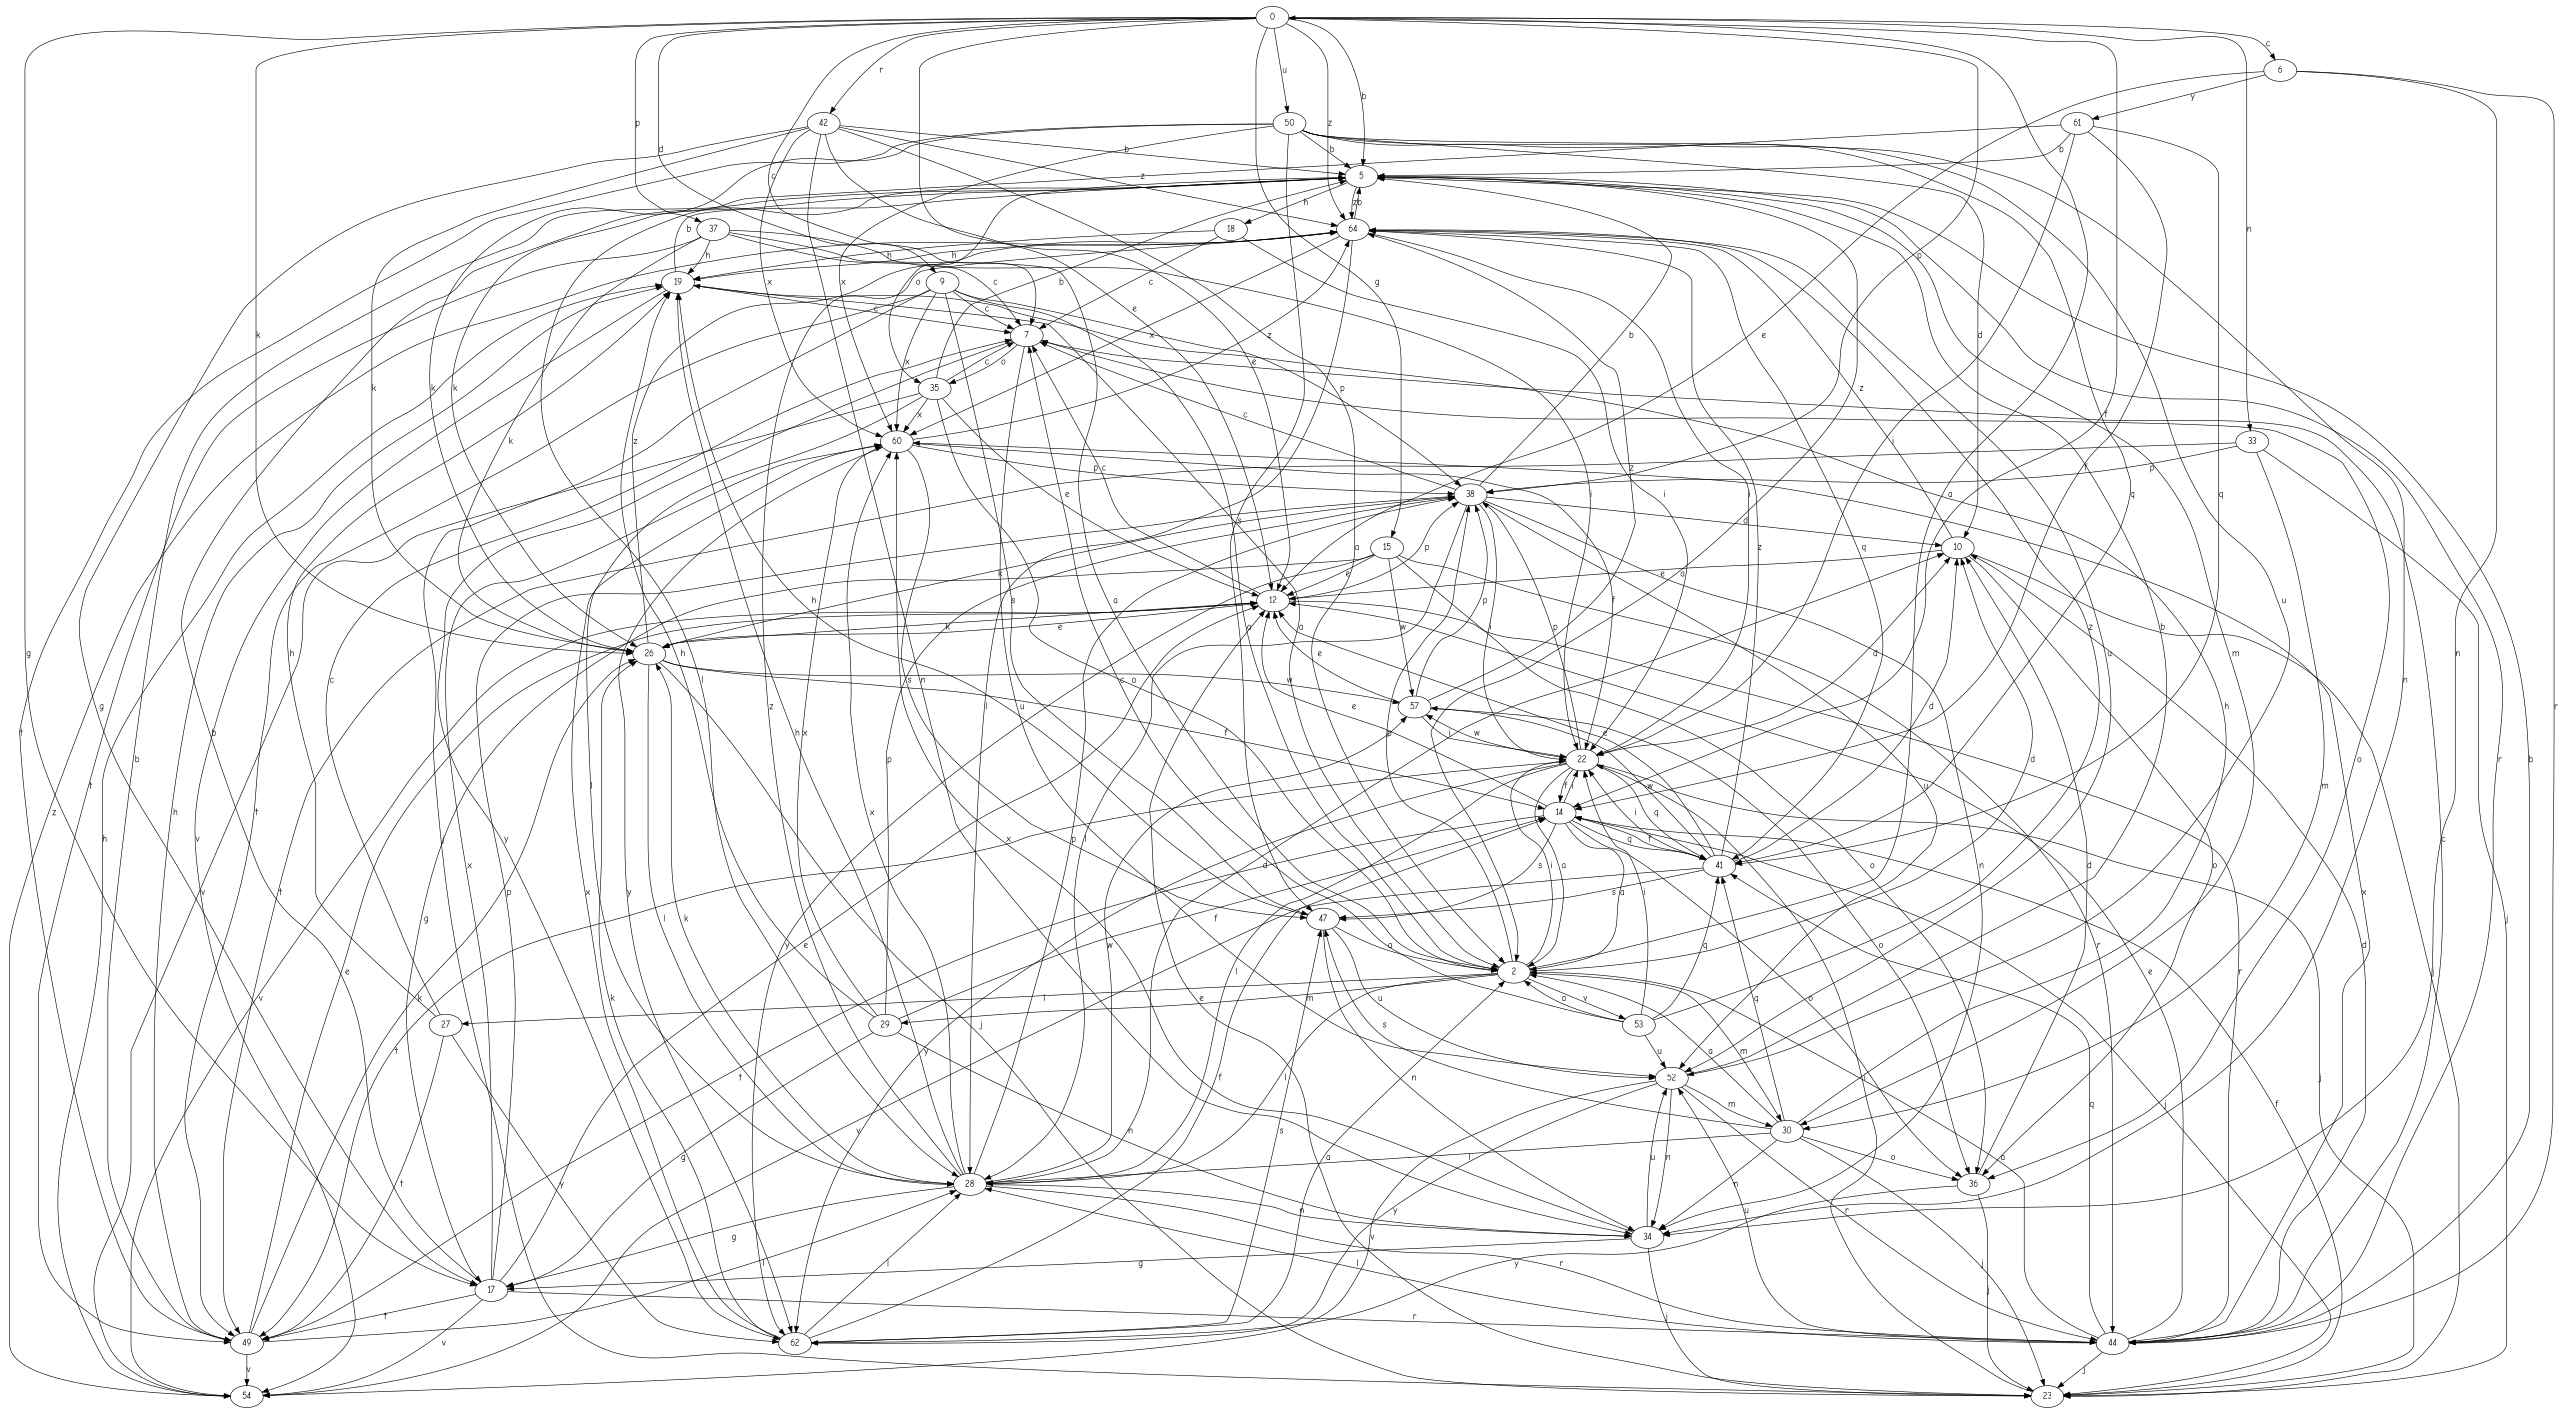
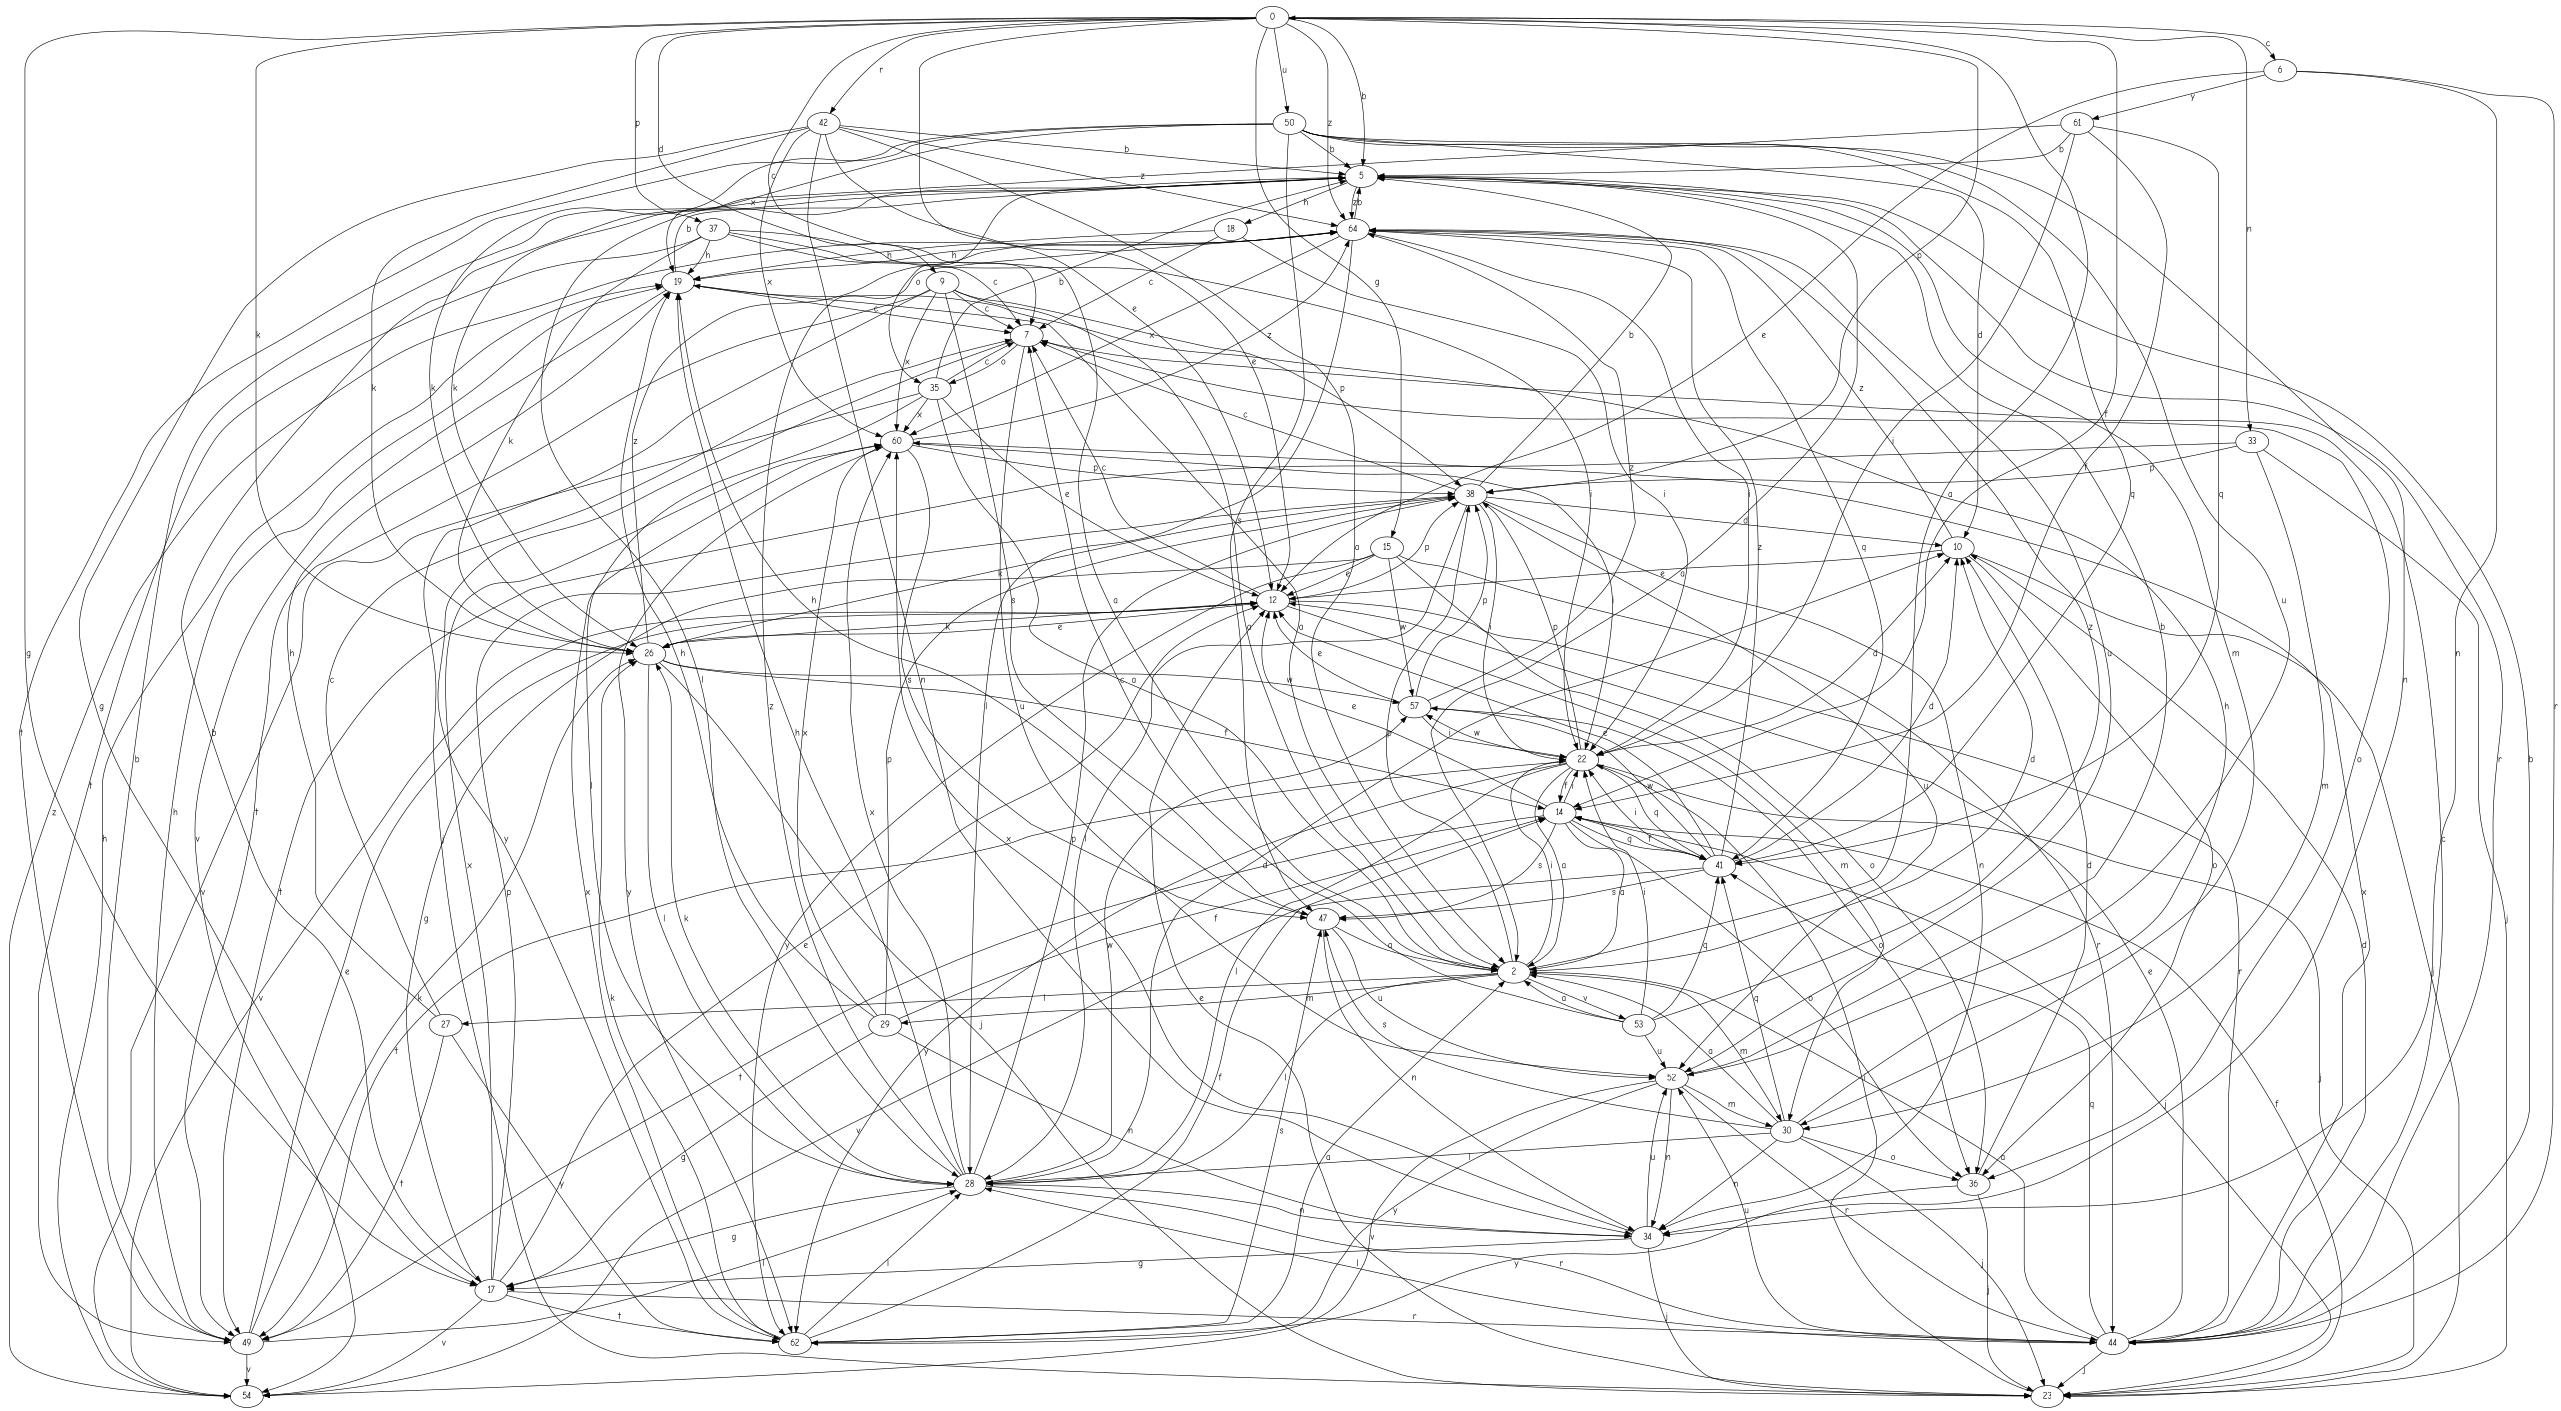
edge "50" -> "60": now "50" -> "19"
edge "60" -> "22": label "f" -> "i"
edge "12" -> "30": added, label "m"
edge "17" -> "49": now "17" -> "62"
